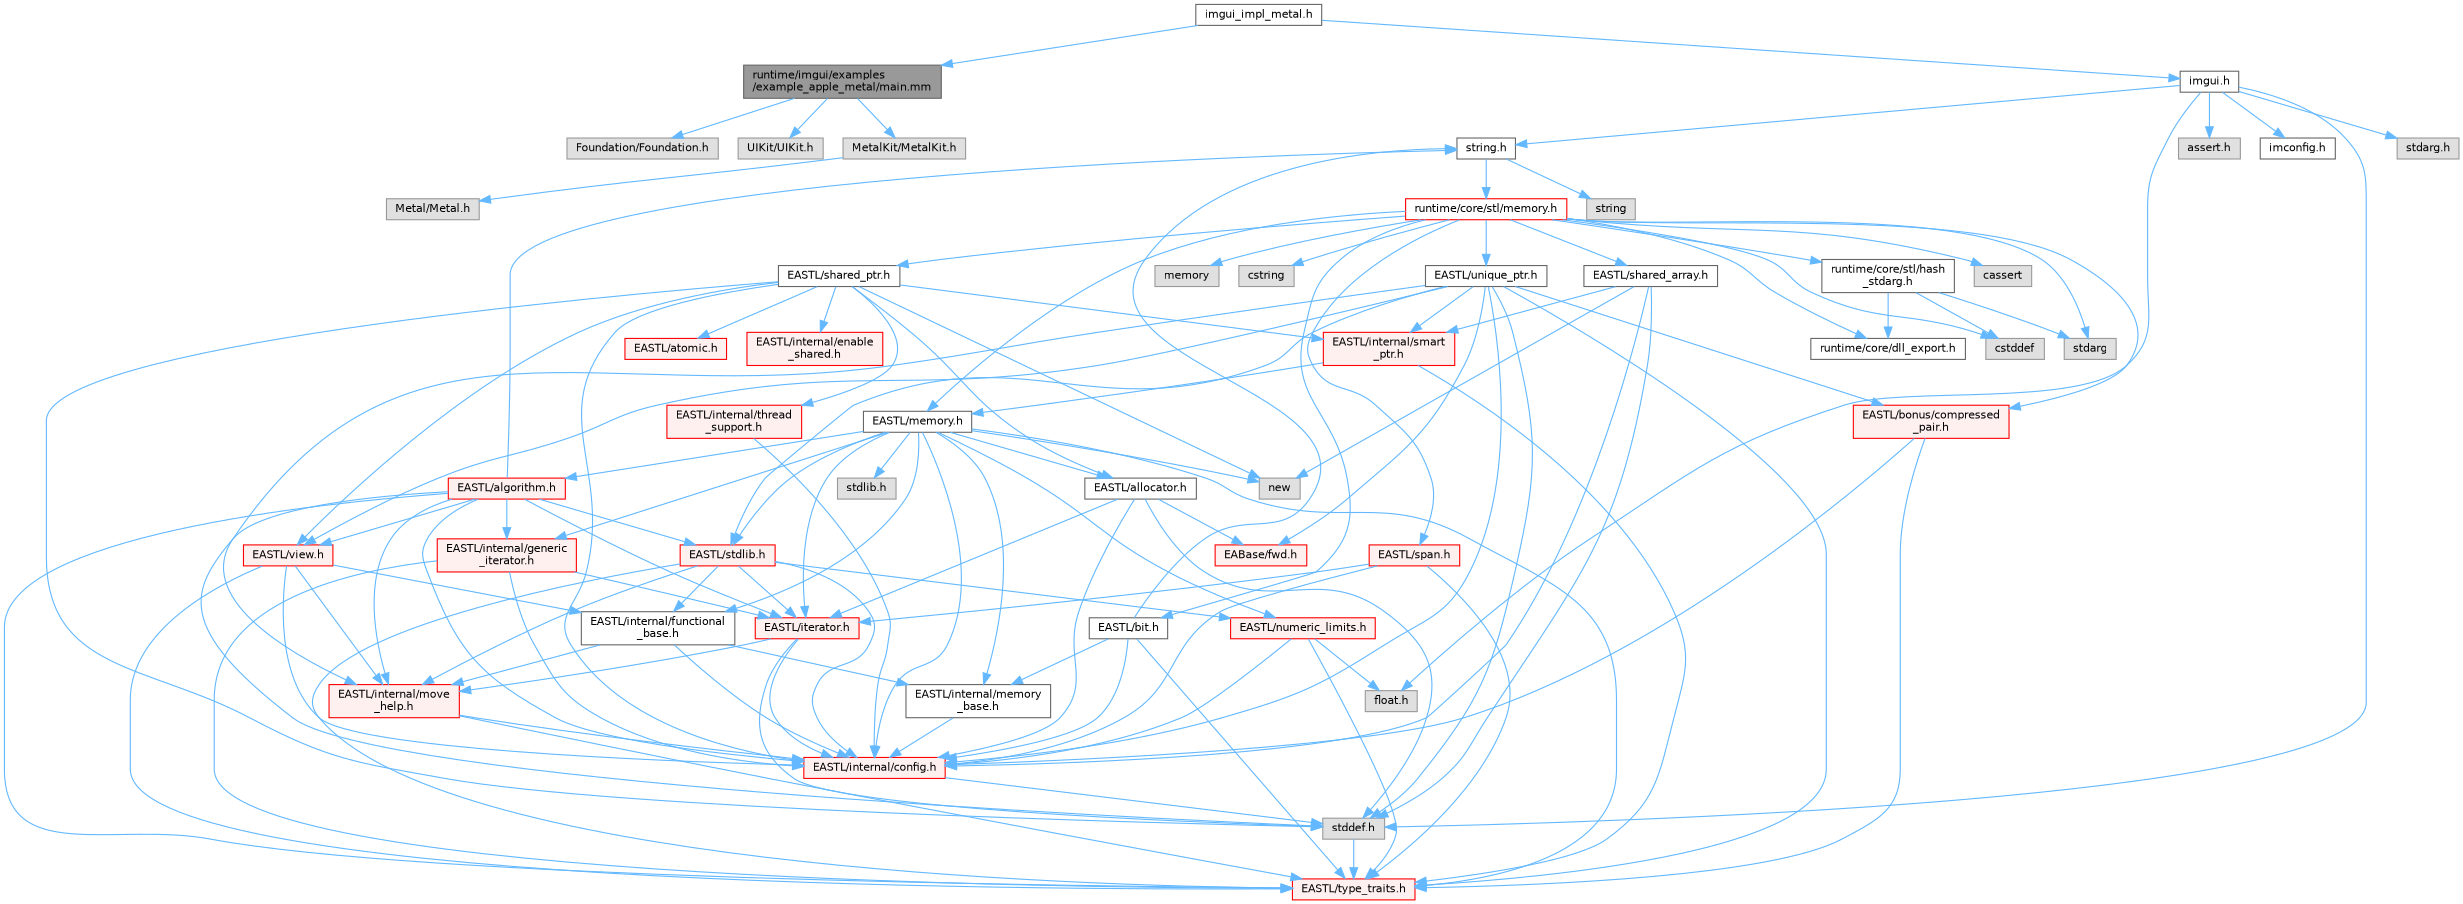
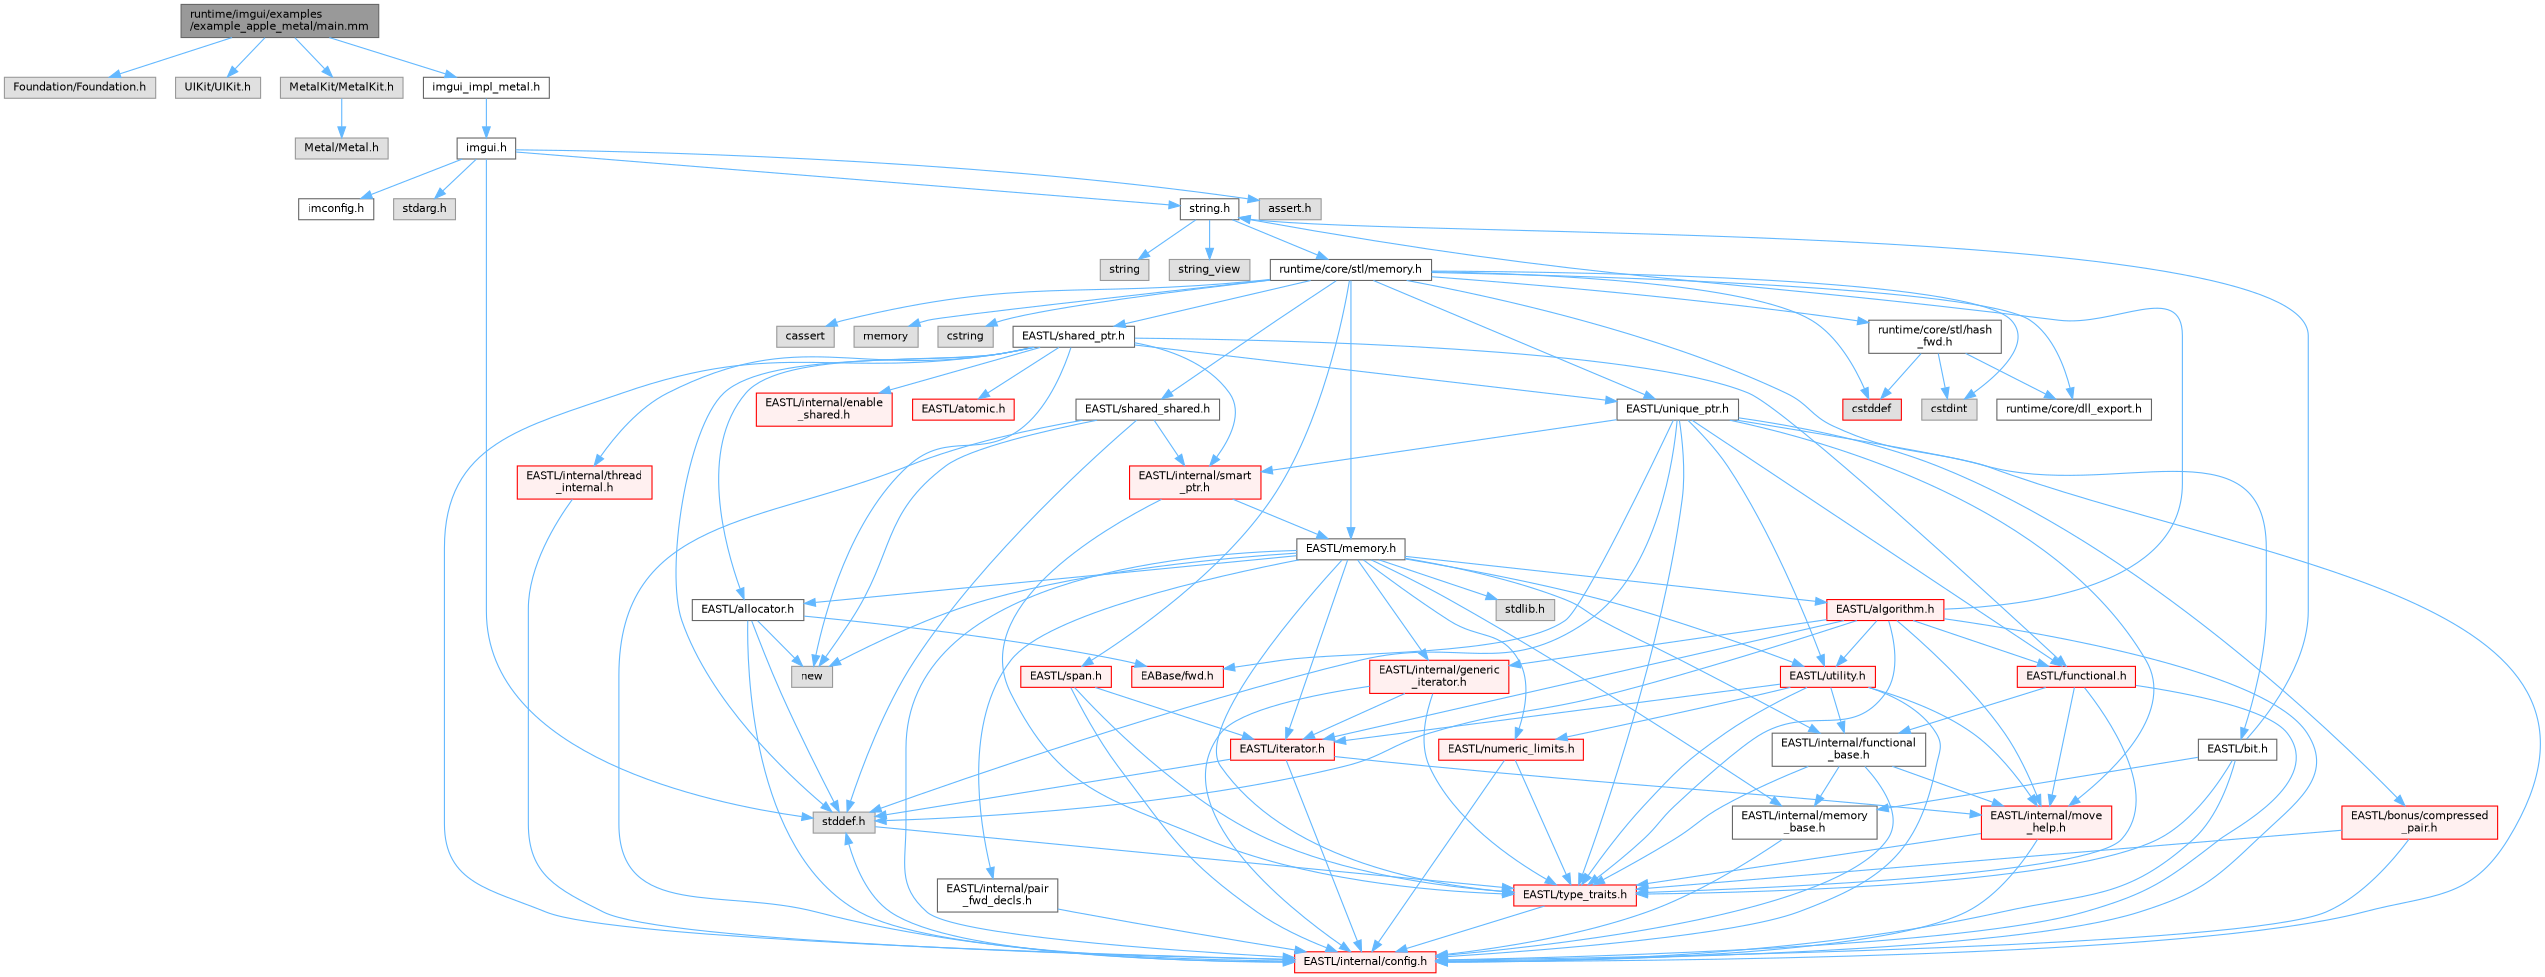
edge "imgui_impl_metal.h" -> "runtime/imgui/examples /example_apple_metal/main.mm": reversed
node "runtime/core/stl/memory.h": color red -> grey40
edge "runtime/core/stl/memory.h" -> "EASTL/bonus/compressed _pair.h": removed
node "string_view": added
node "EASTL/shared_array.h": label "EASTL/shared_array.h" -> "EASTL/shared_shared.h"
node "runtime/core/stl/hash _stdarg.h": label "runtime/core/stl/hash _stdarg.h" -> "runtime/core/stl/hash _fwd.h"
node "cstddef": color grey60 -> red
node "stdarg": label "stdarg" -> "cstdint"
edge "EASTL/shared_ptr.h" -> "EASTL/unique_ptr.h": added
node "EASTL/internal/thread _support.h": label "EASTL/internal/thread _support.h" -> "EASTL/internal/thread _internal.h"
node "EASTL/view.h": label "EASTL/view.h" -> "EASTL/functional.h"
node "EASTL/stdlib.h": label "EASTL/stdlib.h" -> "EASTL/utility.h"
edge "EASTL/allocator.h" -> "EASTL/iterator.h": now "EASTL/allocator.h" -> "new"
node "float.h": removed
edge "EASTL/internal/functional _base.h" -> "EASTL/type_traits.h": added
node "EASTL/internal/pair _fwd_decls.h": added
edge "EASTL/type_traits.h" -> "EASTL/internal/config.h": added
